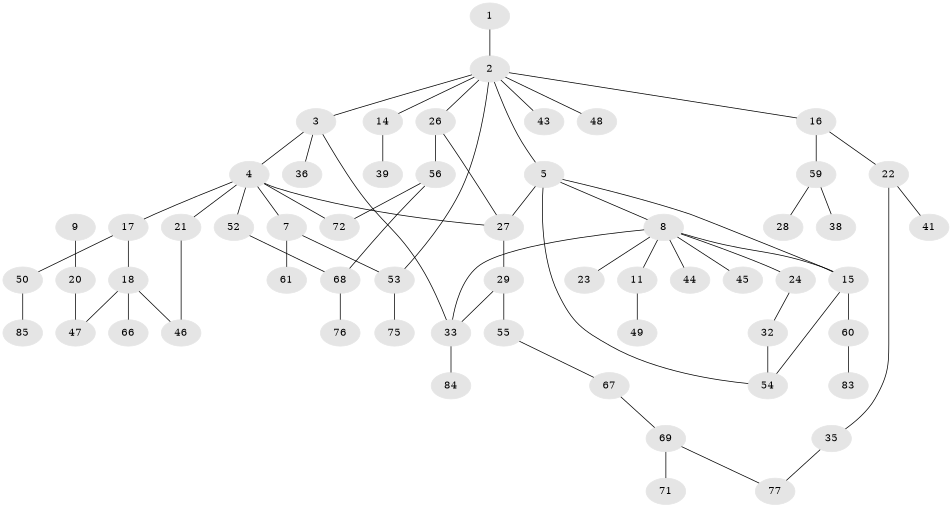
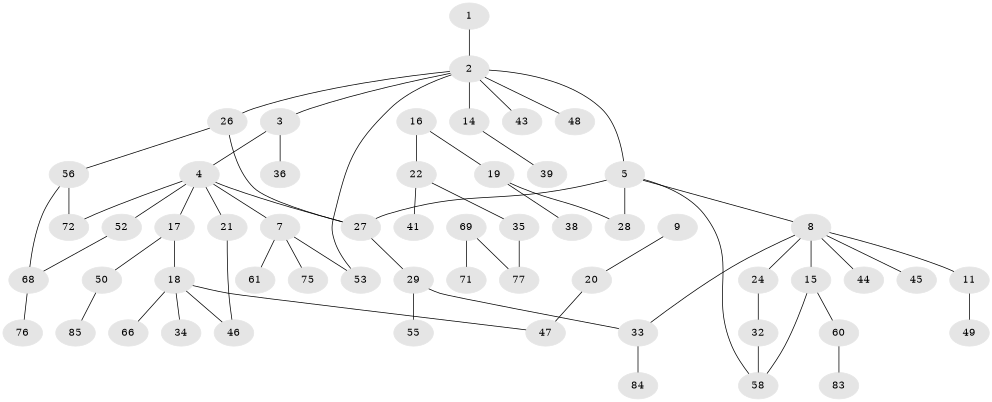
edge "2" -- "16": removed
node "59": label "59" -> "19"
edge "5" -- "15": now "5" -- "28"
edge "3" -- "33": removed
node "23": removed
edge "53" -- "75": now "7" -- "75"
node "34": added
node "67": removed
node "54": label "54" -> "58"
